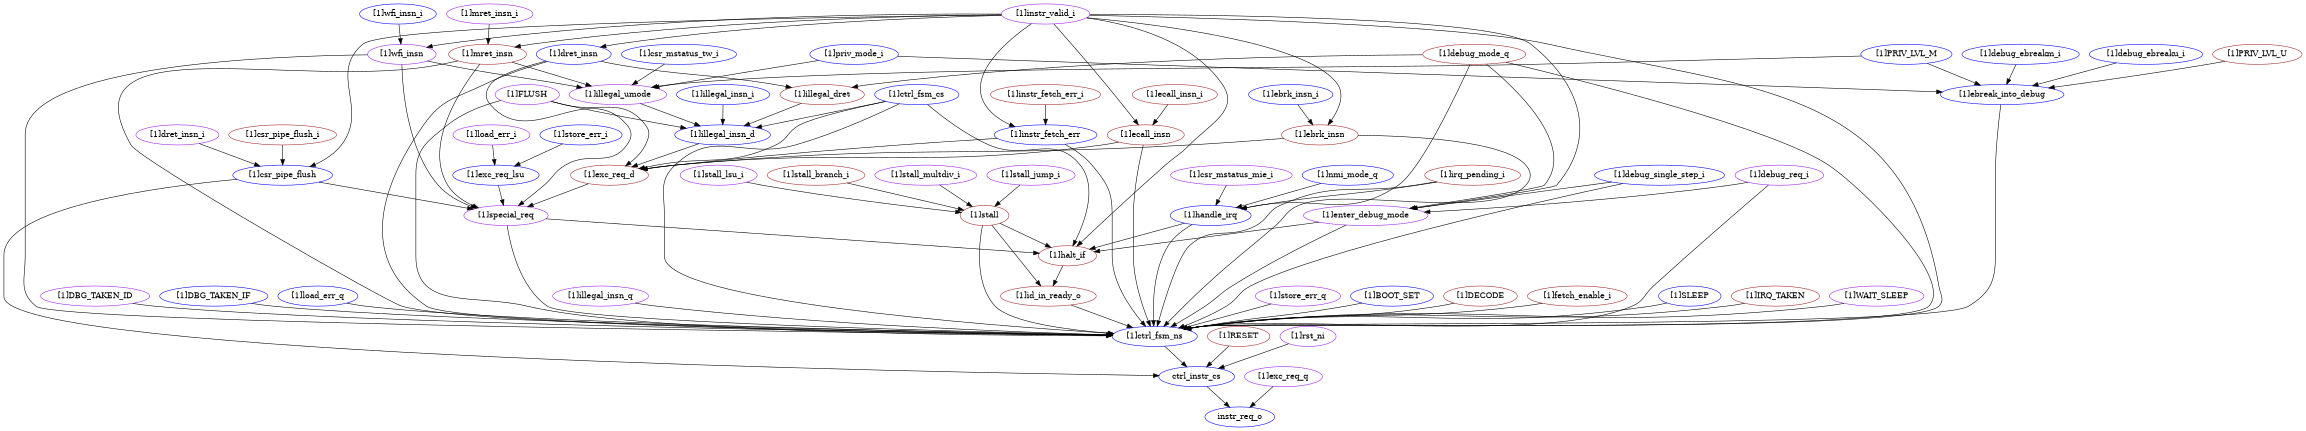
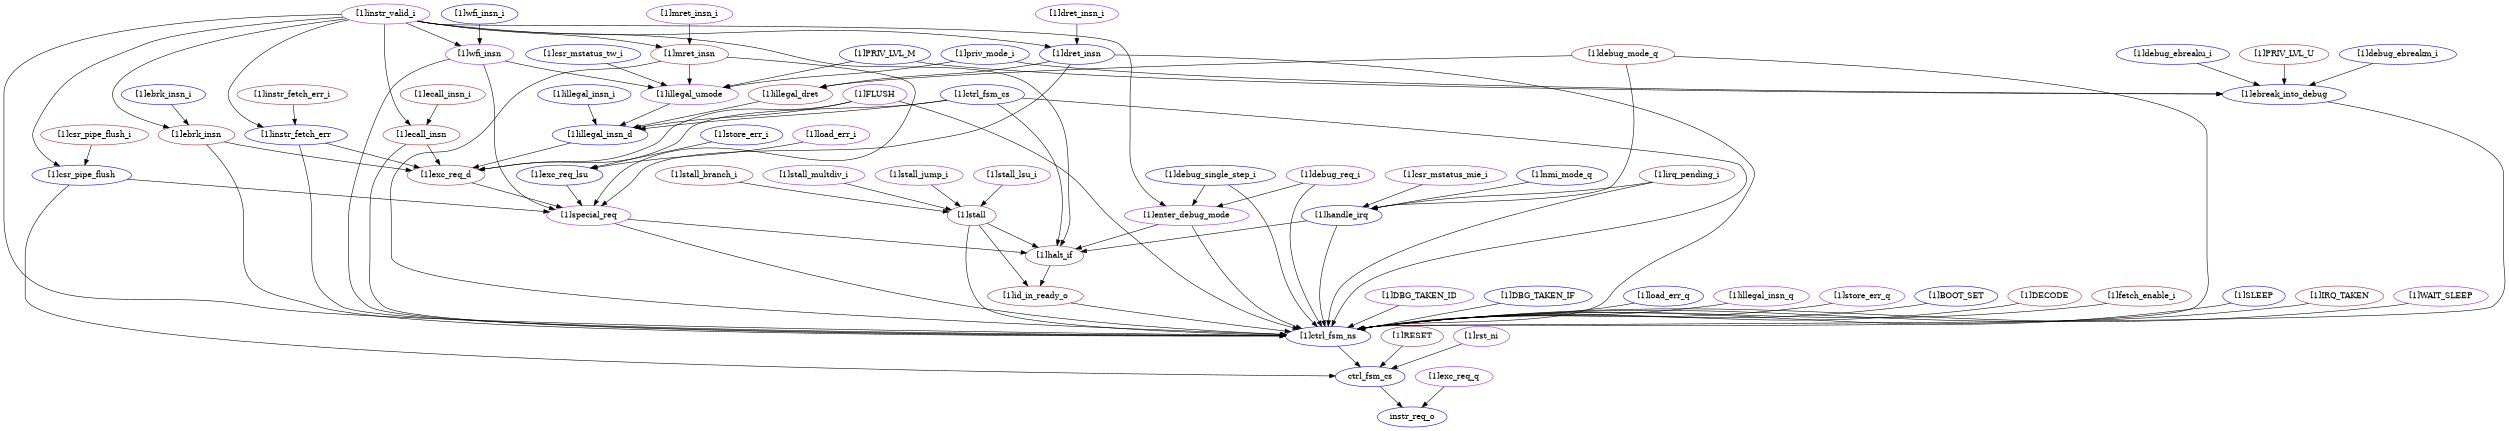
edge "[1]dret_insn_i" -> "[1]csr_pipe_flush": now "[1]dret_insn_i" -> "[1]dret_insn"
edge "[1]debug_mode_q" -> "[1]enter_debug_mode": removed
node "ctrl_instr_cs": label "ctrl_instr_cs" -> "ctrl_fsm_cs"
